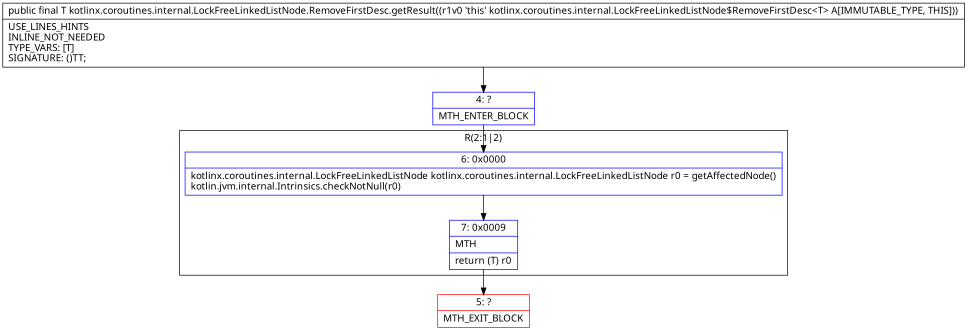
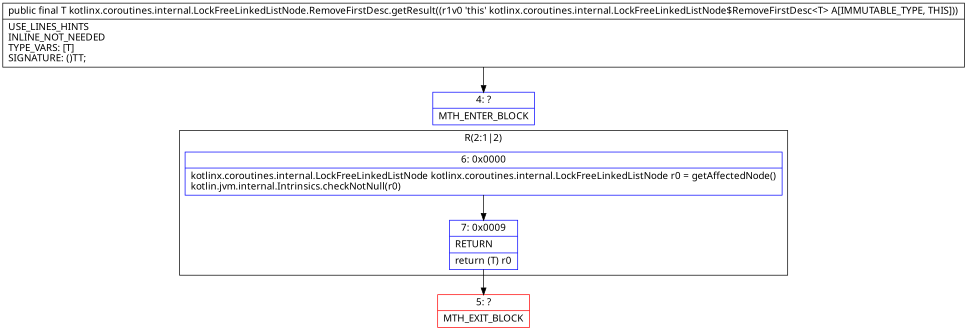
edge "4: ?" -> "6: 0x0000": removed
node "7: 0x0009": text "MTH" -> "RETURN"
